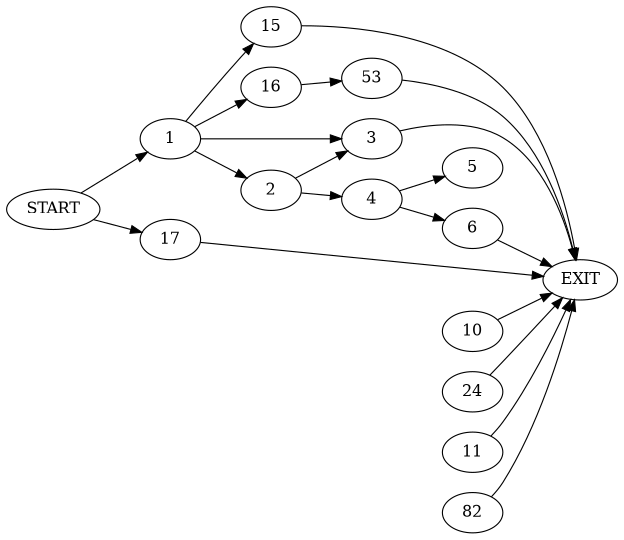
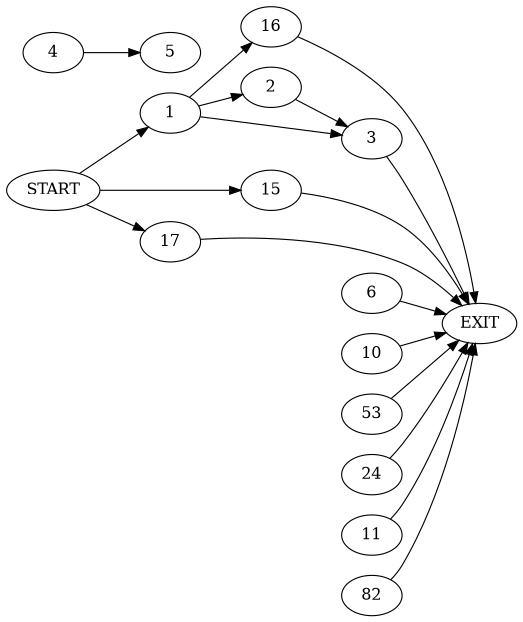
edge "16" -> "53": now "16" -> "EXIT"
edge "1" -> "15": now "START" -> "15"
edge "2" -> "4": removed
edge "4" -> "6": removed
